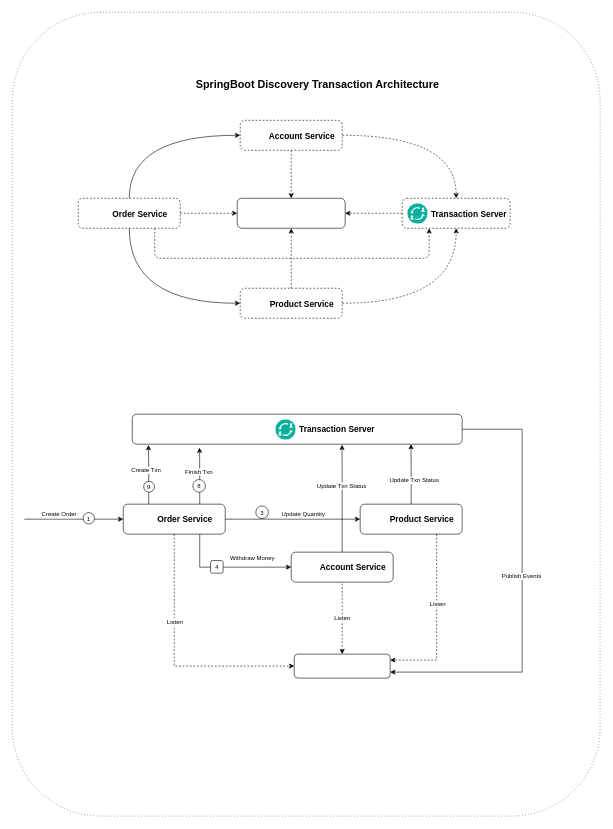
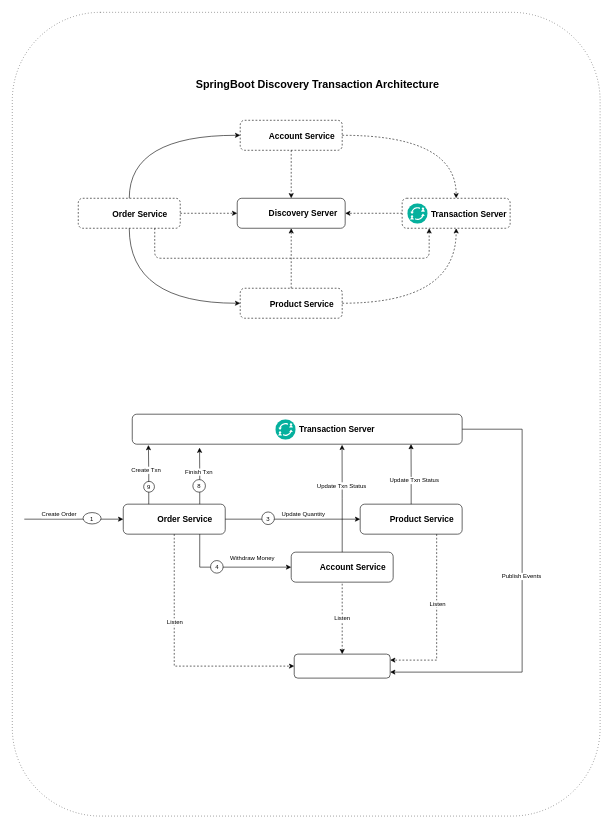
node "Discovery Server": added
node "3": moved (262, 512) -> (268, 518)
node "1": size 11x11 -> 18x11
node "4": shape rounded rectangle -> ellipse
